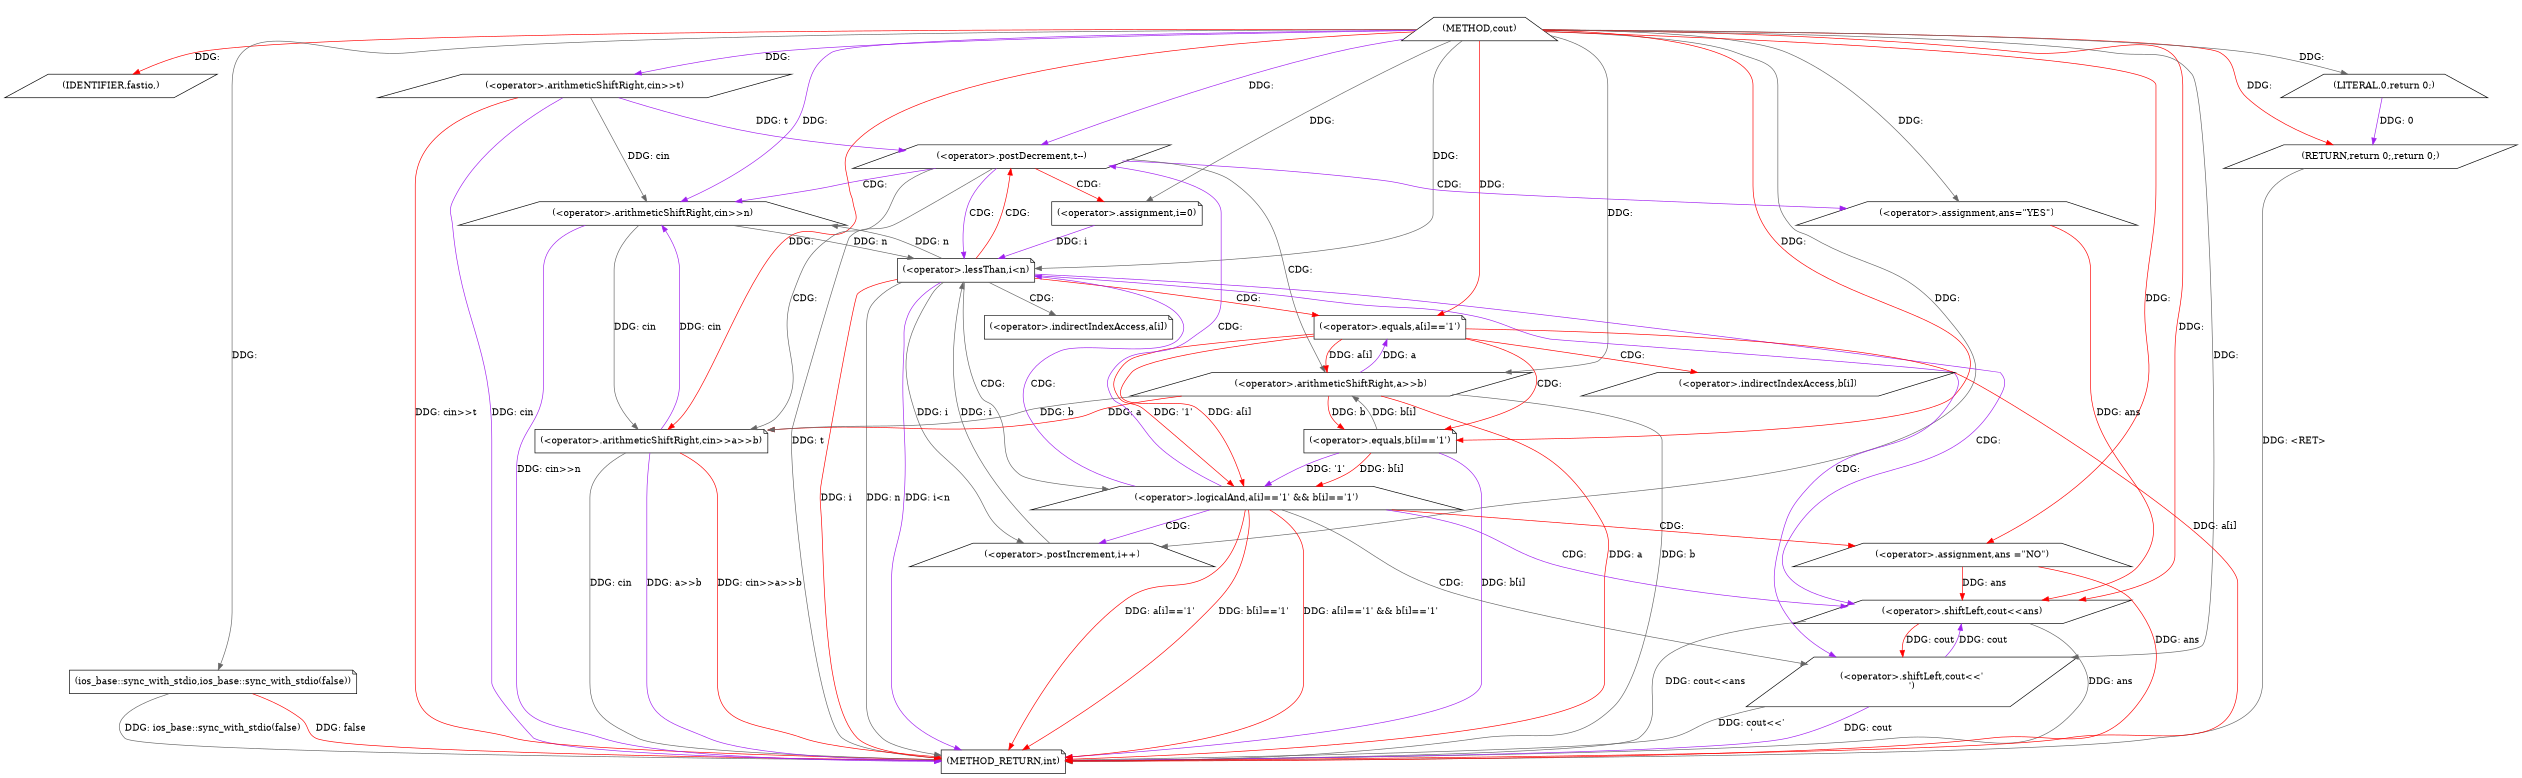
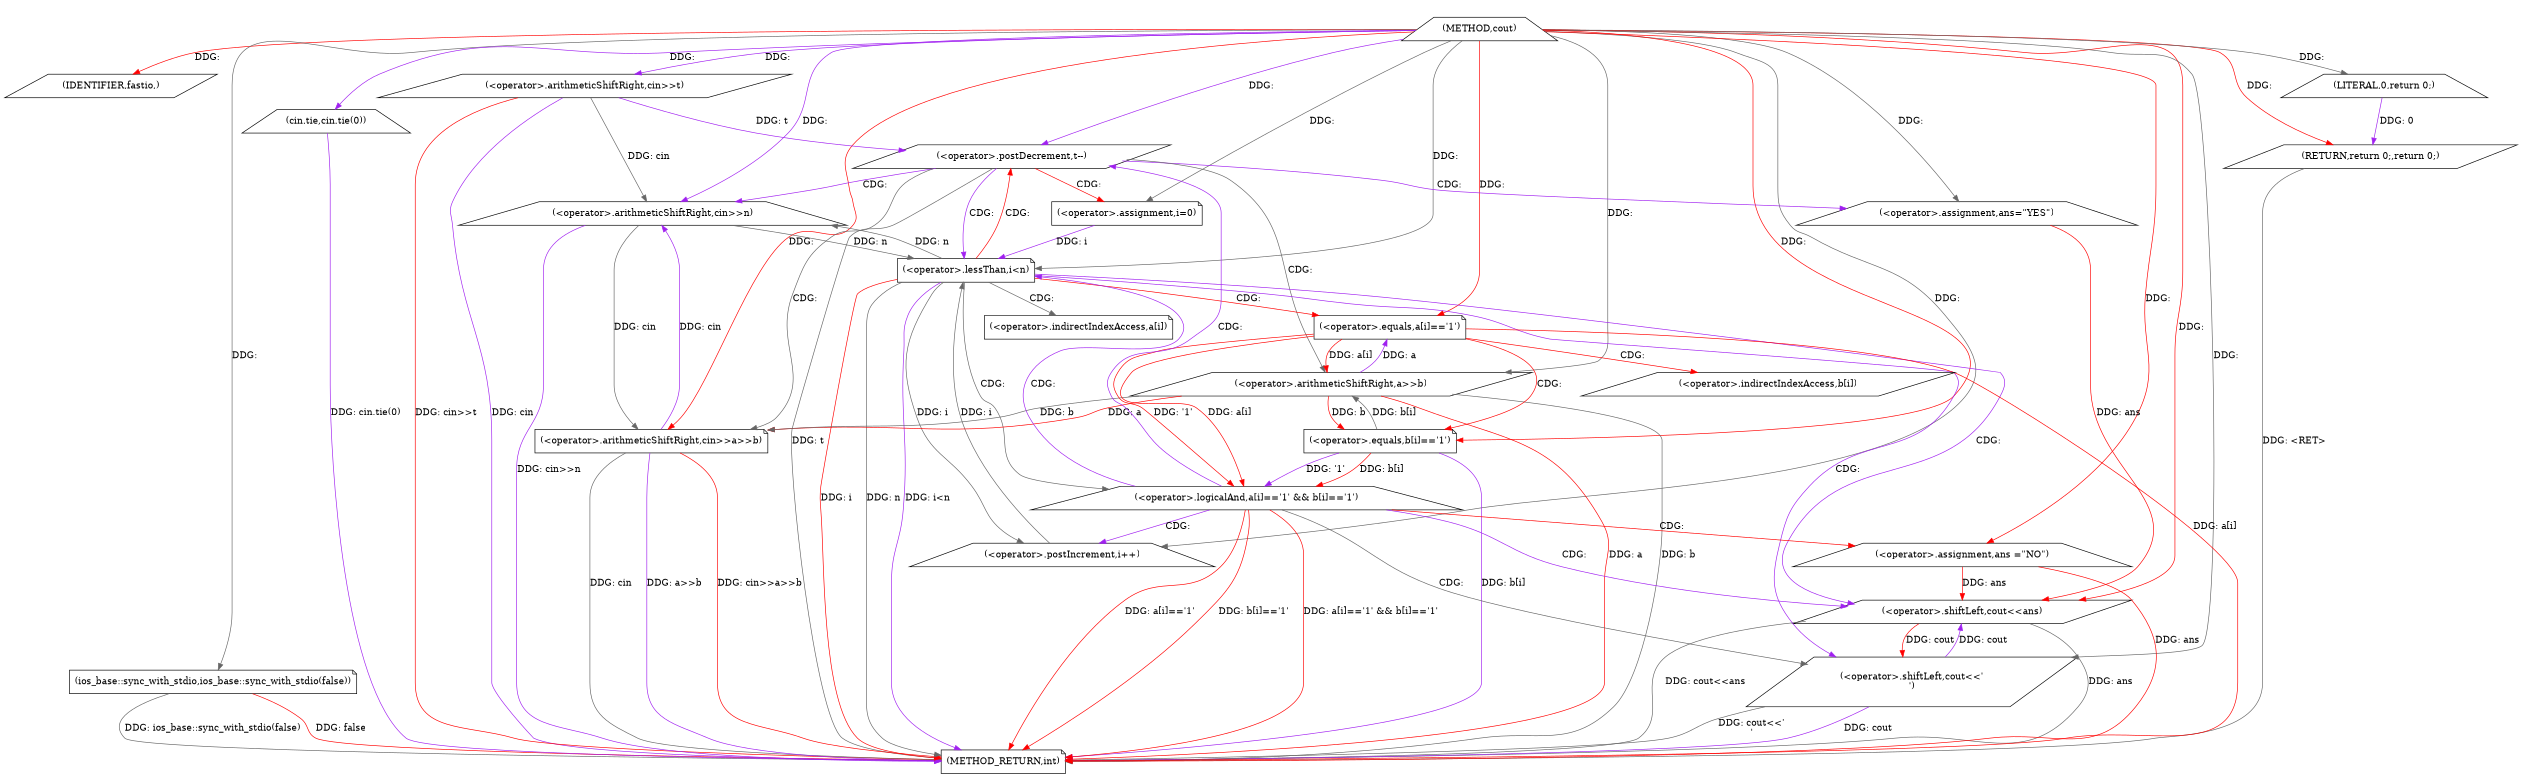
node "(cin.tie,cin.tie(0))": added
